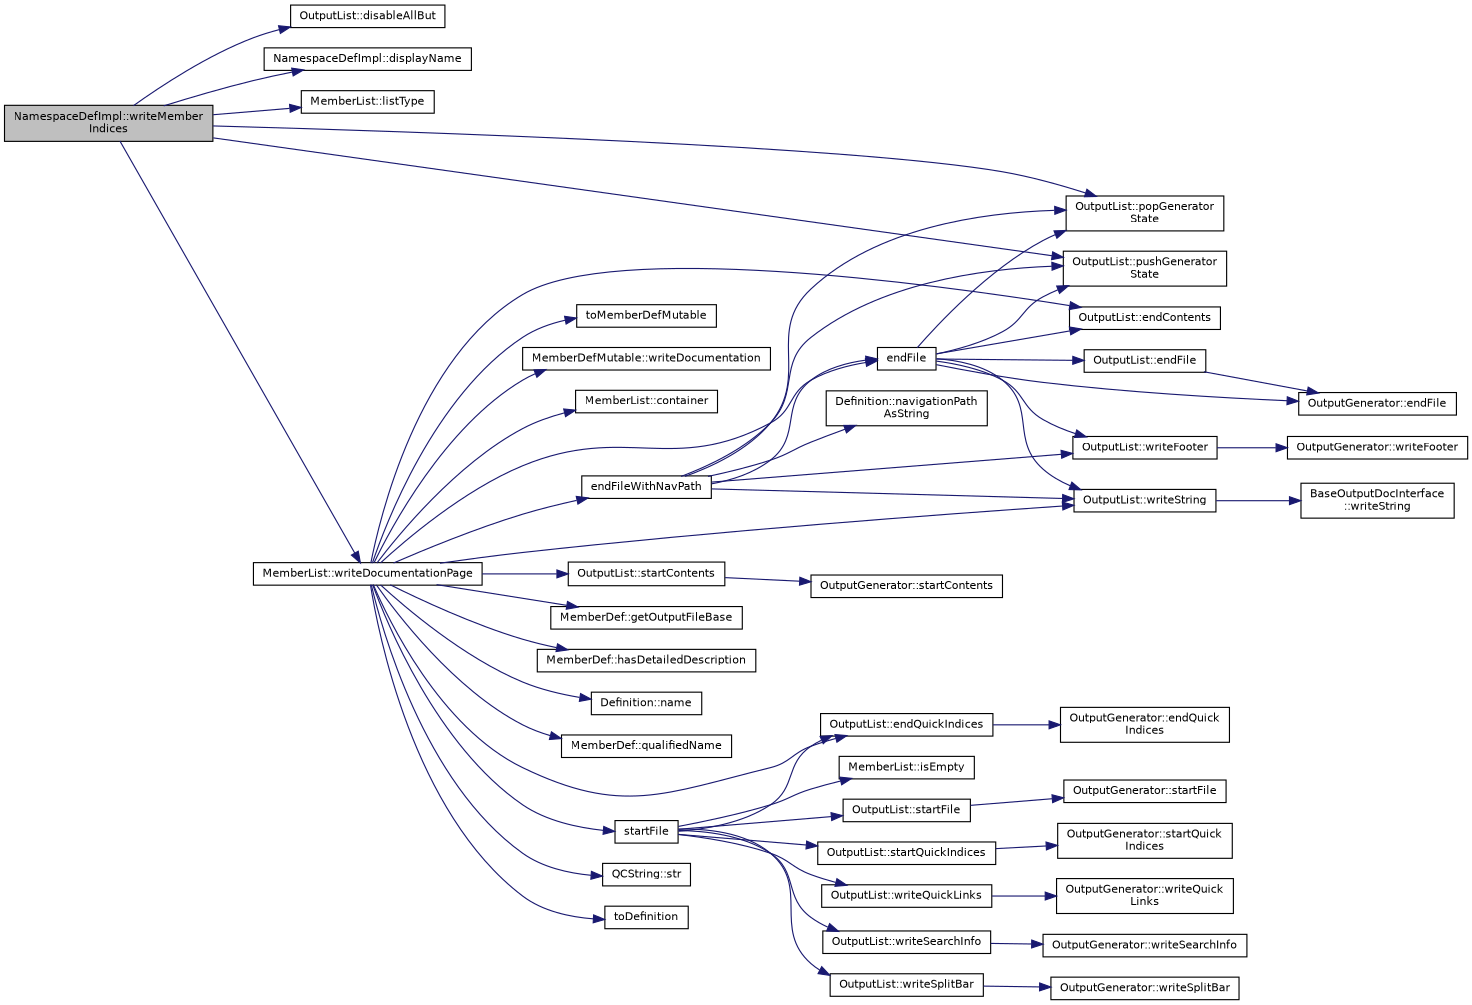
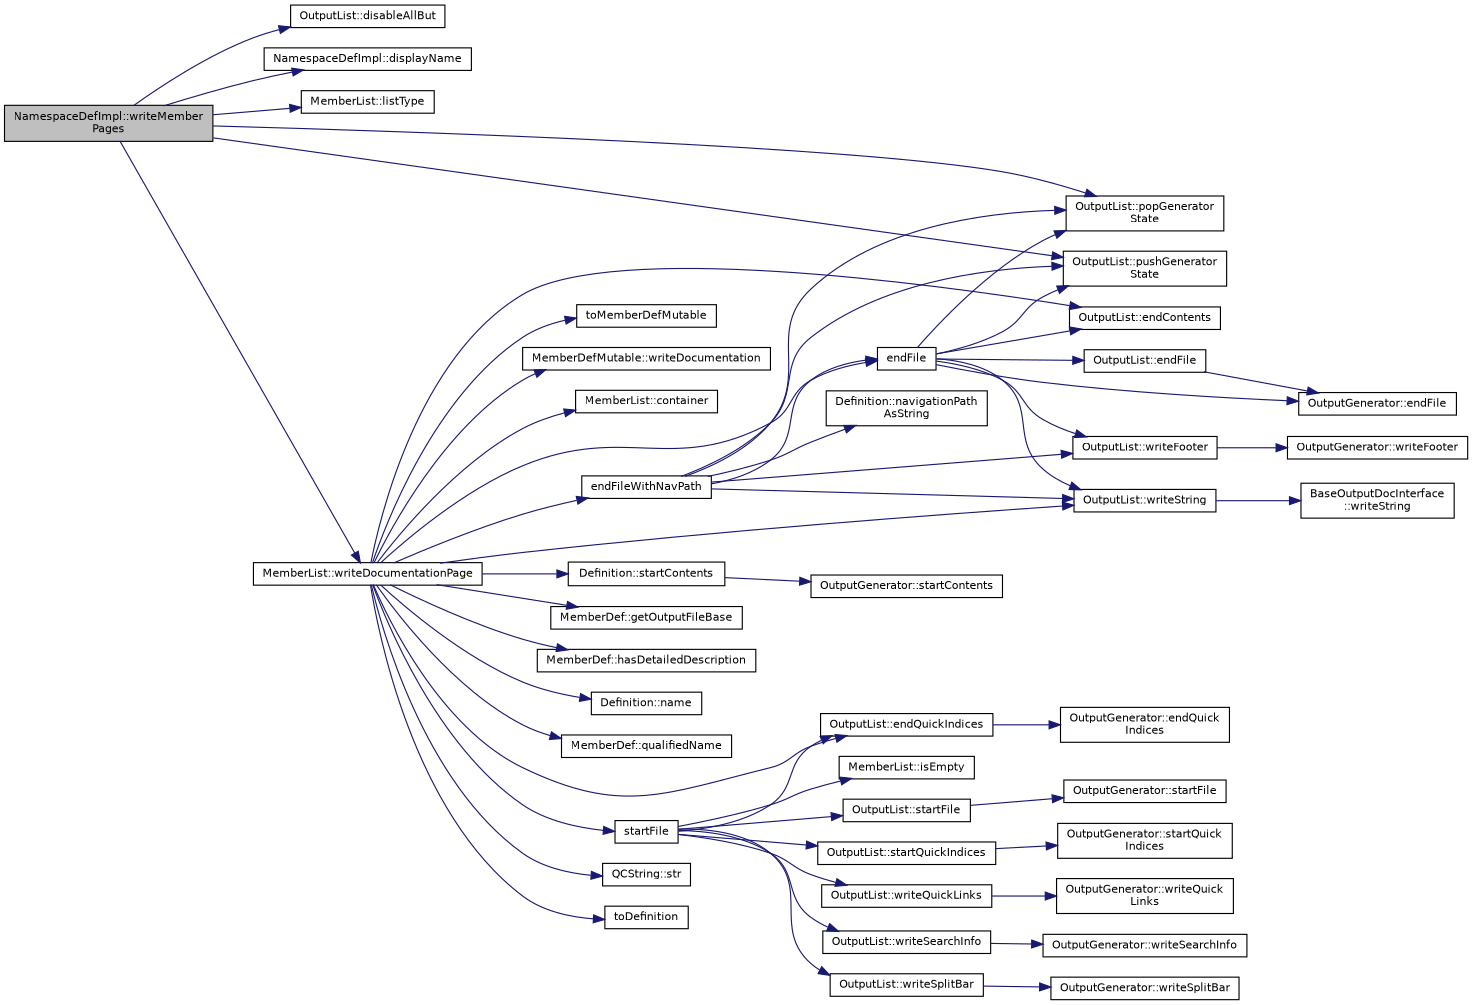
node "NamespaceDefImpl::writeMember Indices": label "NamespaceDefImpl::writeMember Indices" -> "NamespaceDefImpl::writeMember Pages"
node "OutputList::startContents": label "OutputList::startContents" -> "Definition::startContents"
